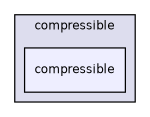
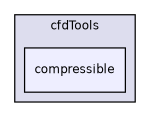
cluster "compressible": label "compressible" -> "cfdTools"
